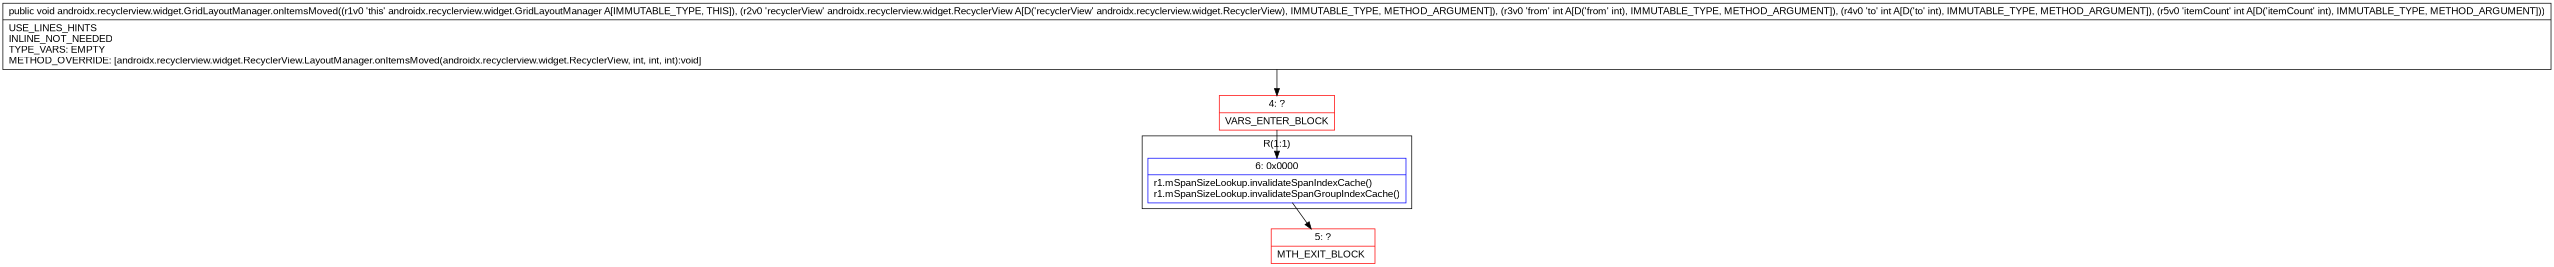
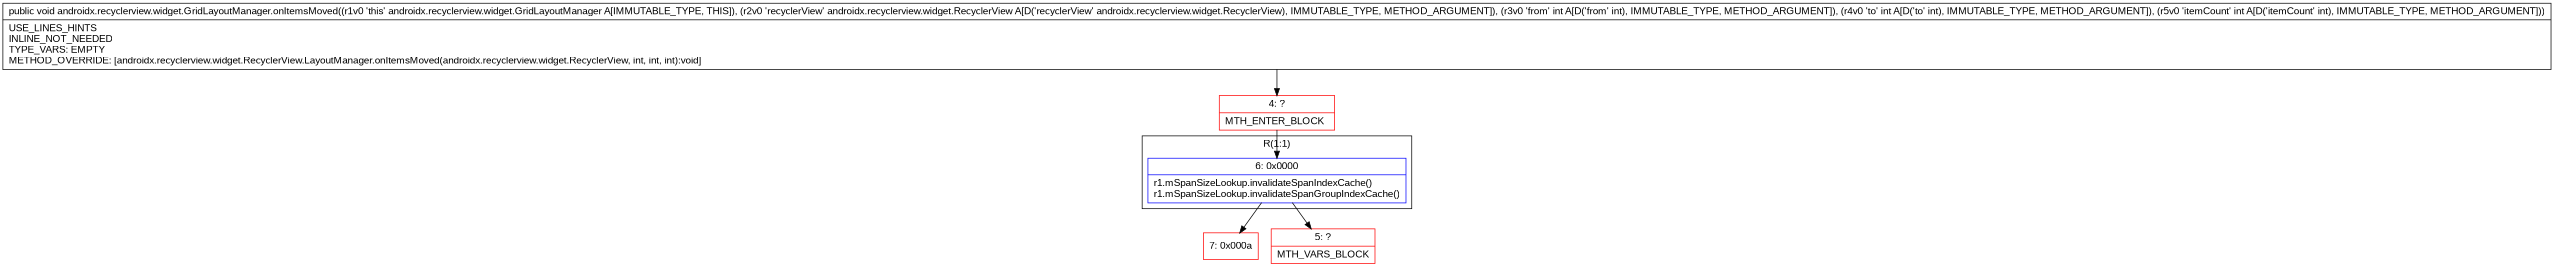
node "4: ?": text "VARS_ENTER_BLOCK" -> "MTH_ENTER_BLOCK"
node "7: 0x000a": added
node "5: ?": text "MTH_EXIT_BLOCK" -> "MTH_VARS_BLOCK"
